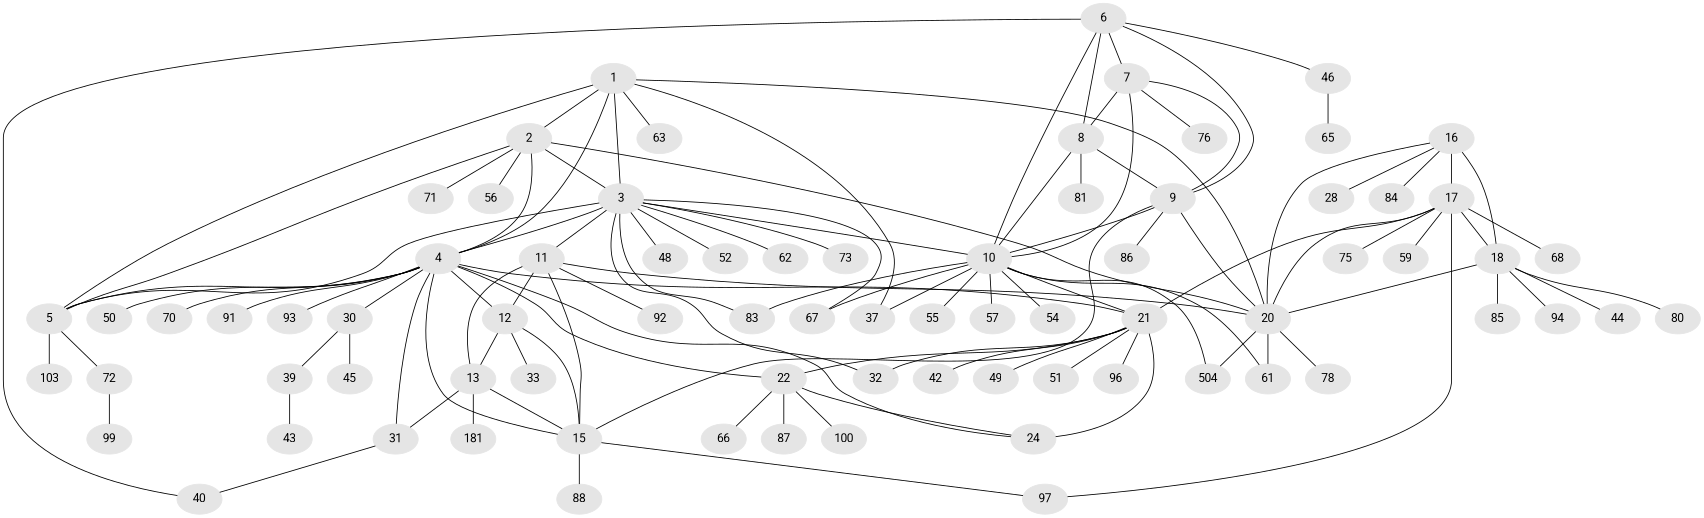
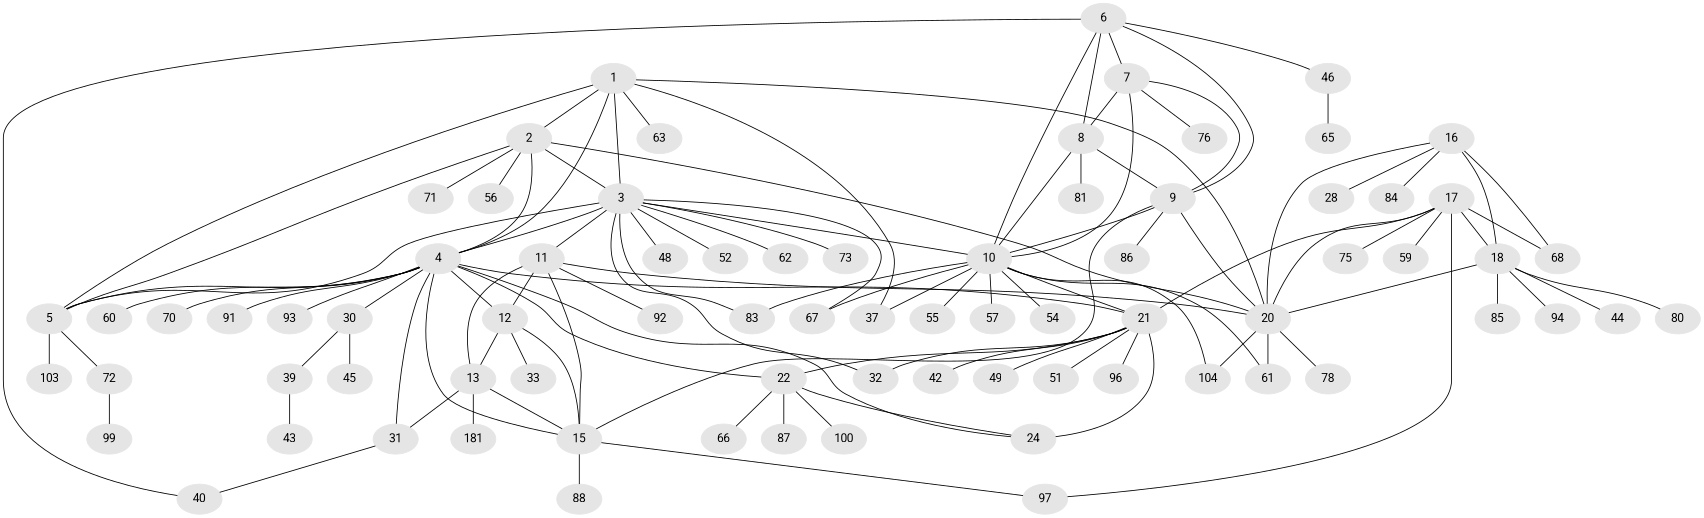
edge "16" -- "17": now "16" -- "68"
node "50": label "50" -> "60"
node "504": label "504" -> "104"
